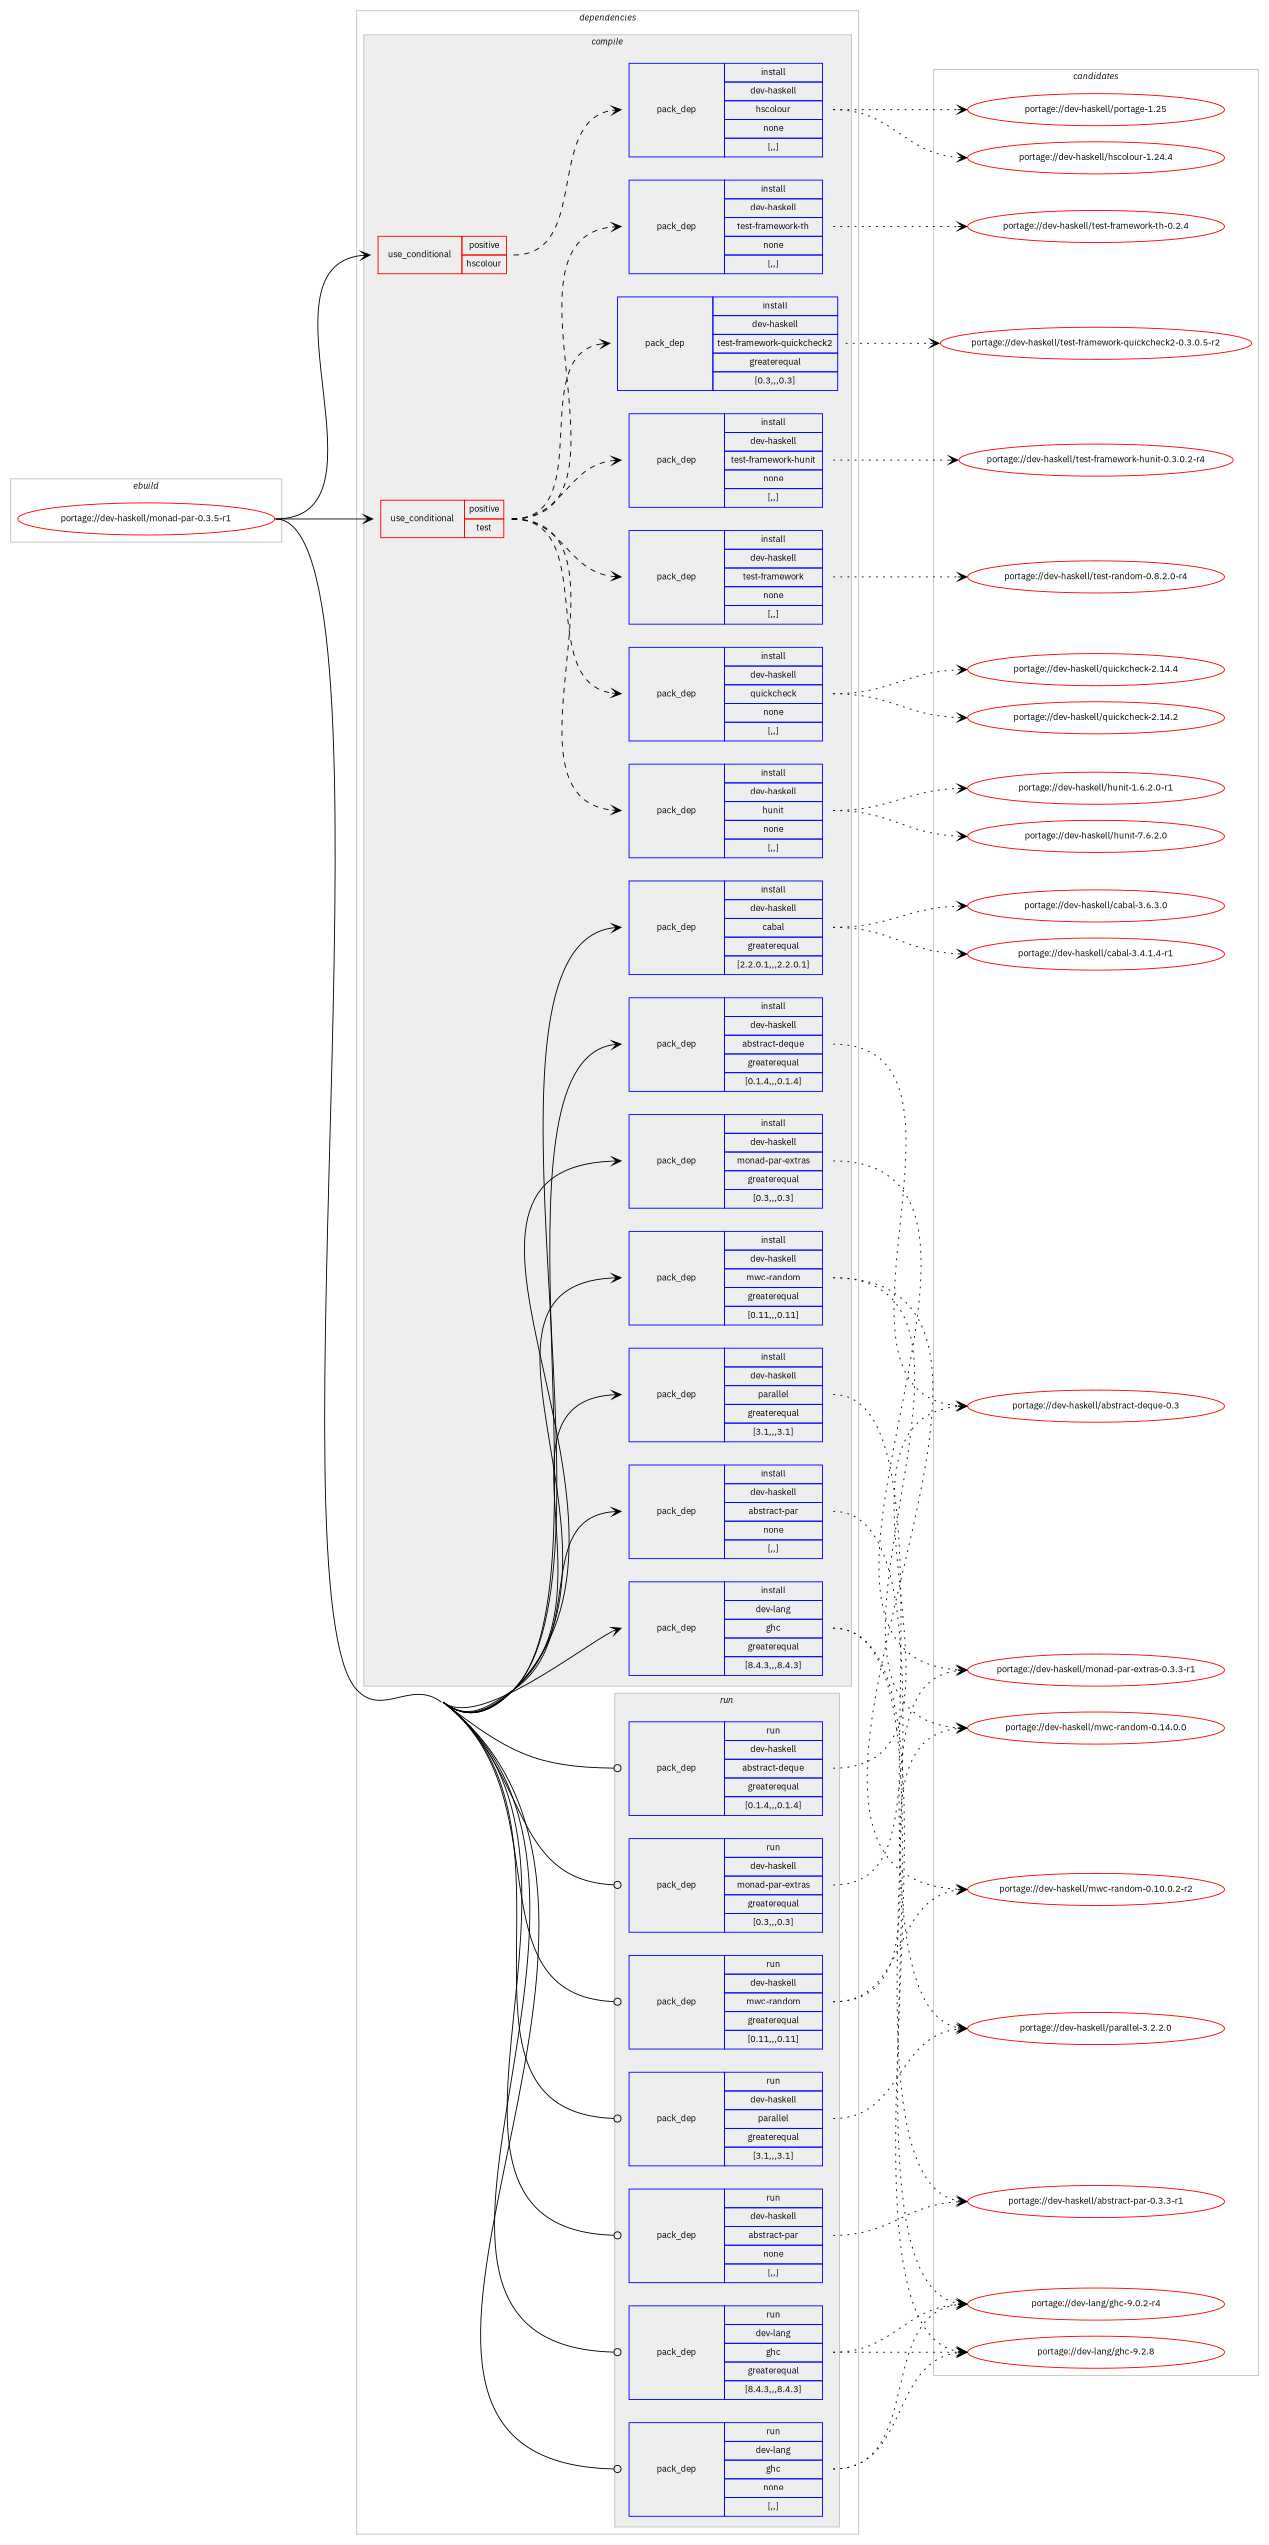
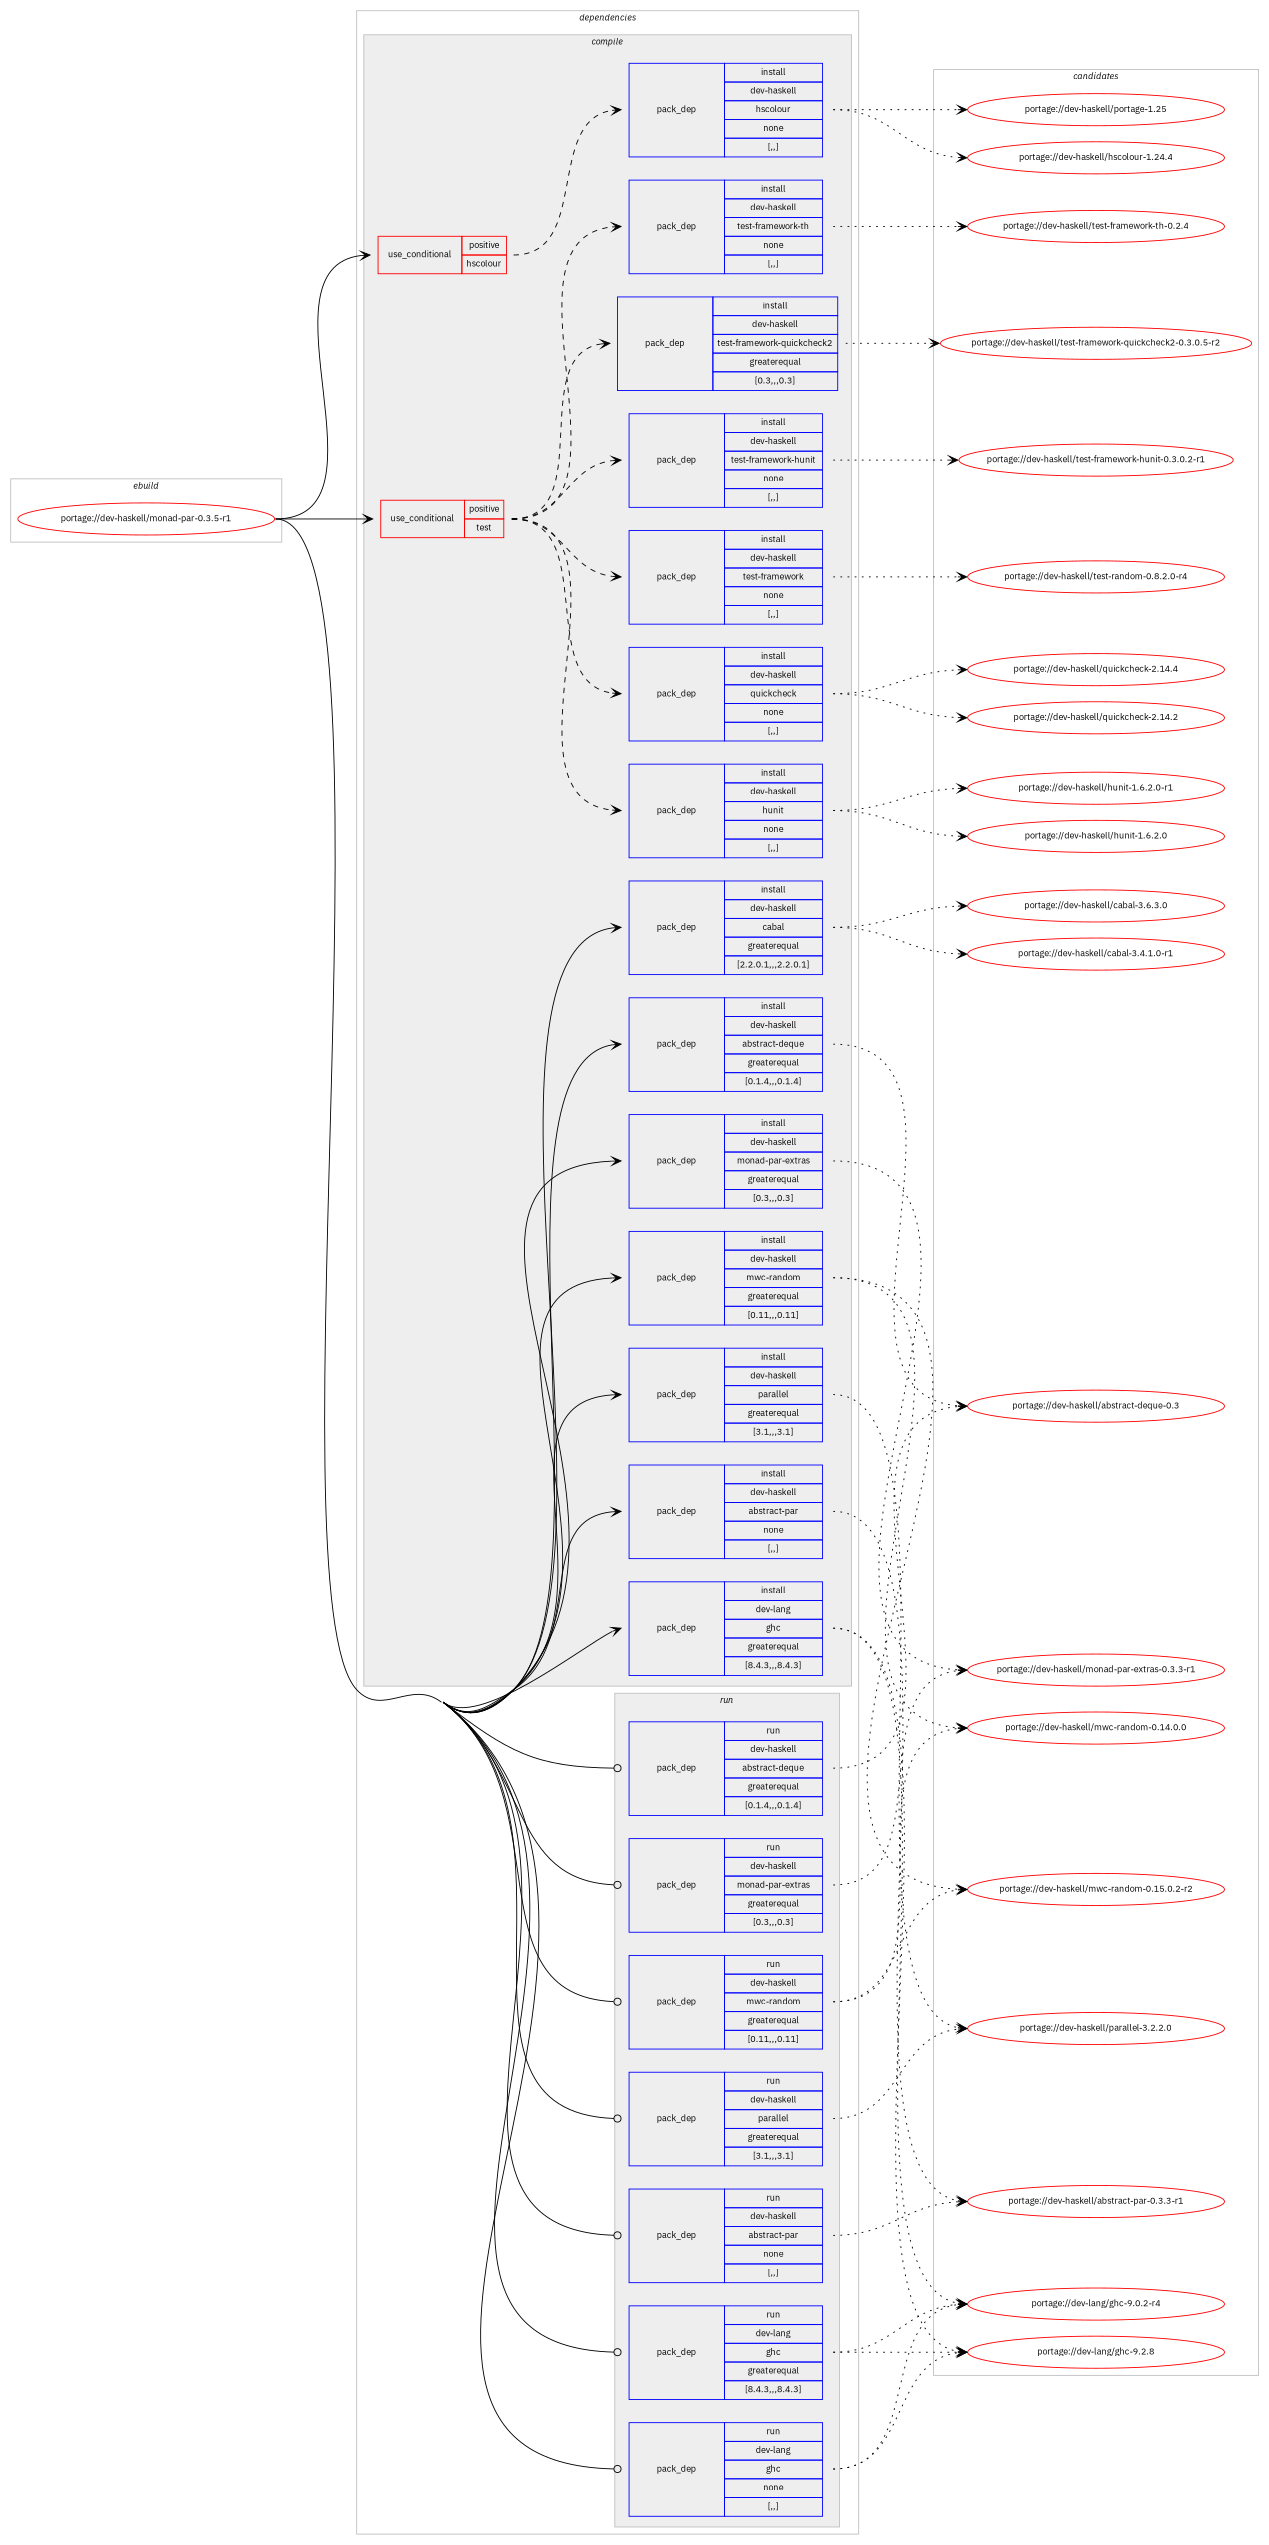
node "portage://dev-haskell/test-framework-hunit-0.3.0.2-r4": label "portage://dev-haskell/test-framework-hunit-0.3.0.2-r4" -> "portage://dev-haskell/test-framework-hunit-0.3.0.2-r1"
node "portage://dev-haskell/hunit-7.6.2.0": label "portage://dev-haskell/hunit-7.6.2.0" -> "portage://dev-haskell/hunit-1.6.2.0"
node "portage://dev-haskell/cabal-3.4.1.4-r1": label "portage://dev-haskell/cabal-3.4.1.4-r1" -> "portage://dev-haskell/cabal-3.4.1.0-r1"
node "portage://dev-haskell/mwc-random-0.10.0.2-r2": label "portage://dev-haskell/mwc-random-0.10.0.2-r2" -> "portage://dev-haskell/mwc-random-0.15.0.2-r2"
